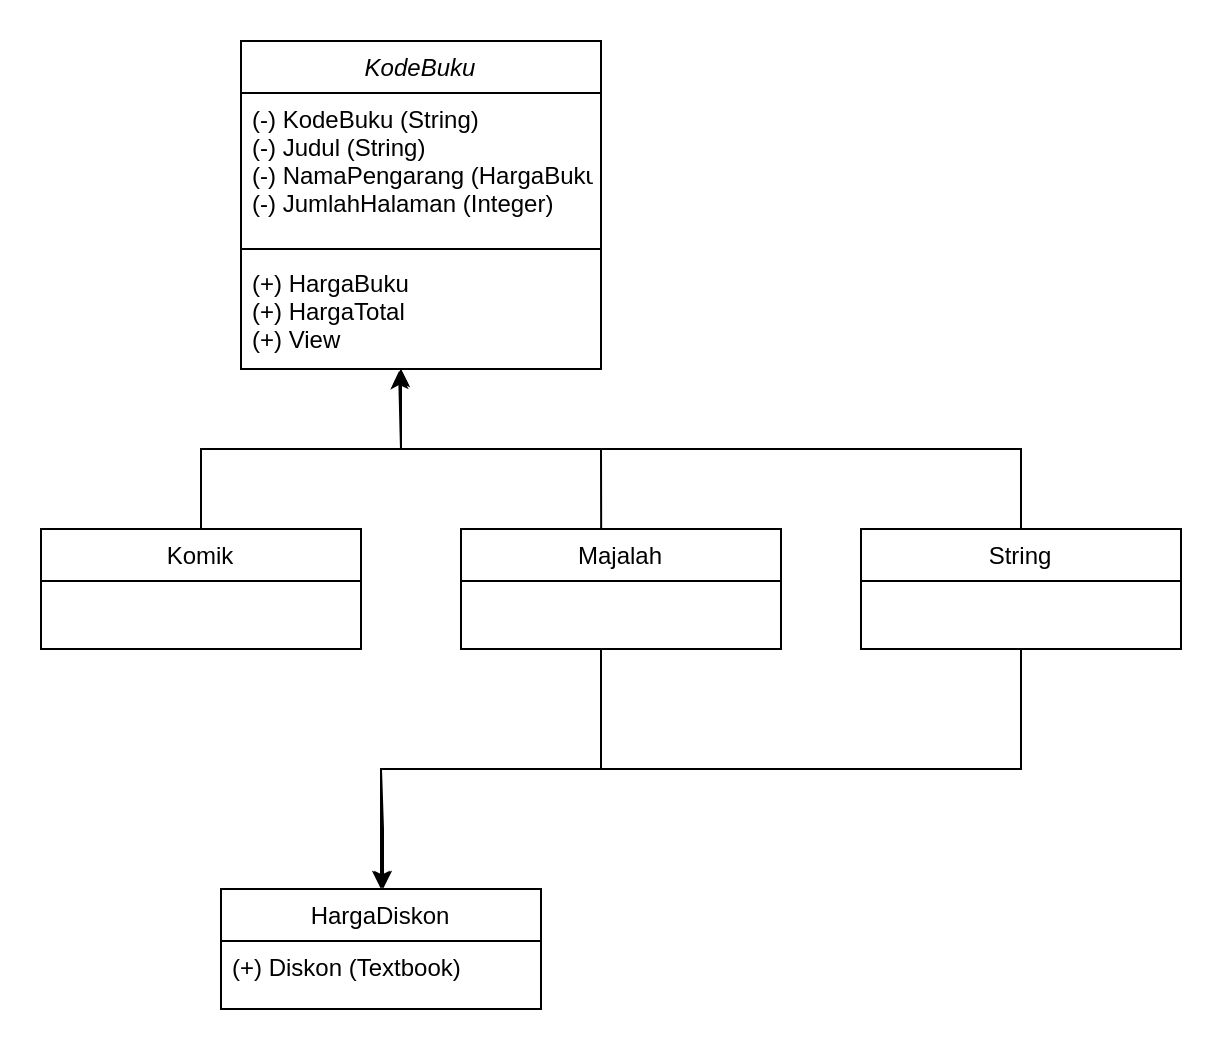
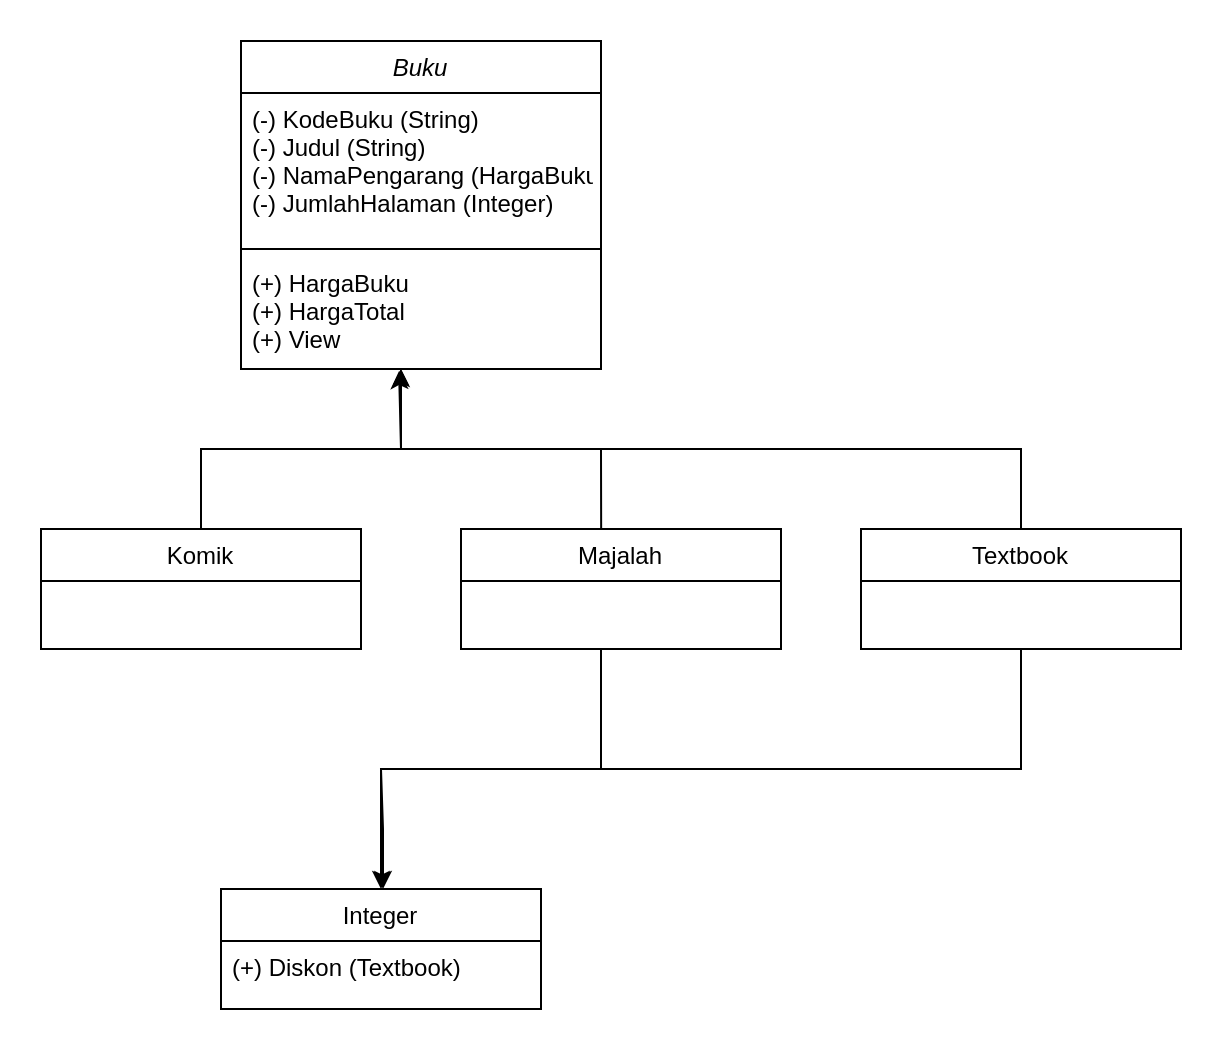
node "KodeBuku": label "KodeBuku" -> "Buku"
node "String": label "String" -> "Textbook"
node "HargaDiskon": label "HargaDiskon" -> "Integer"
